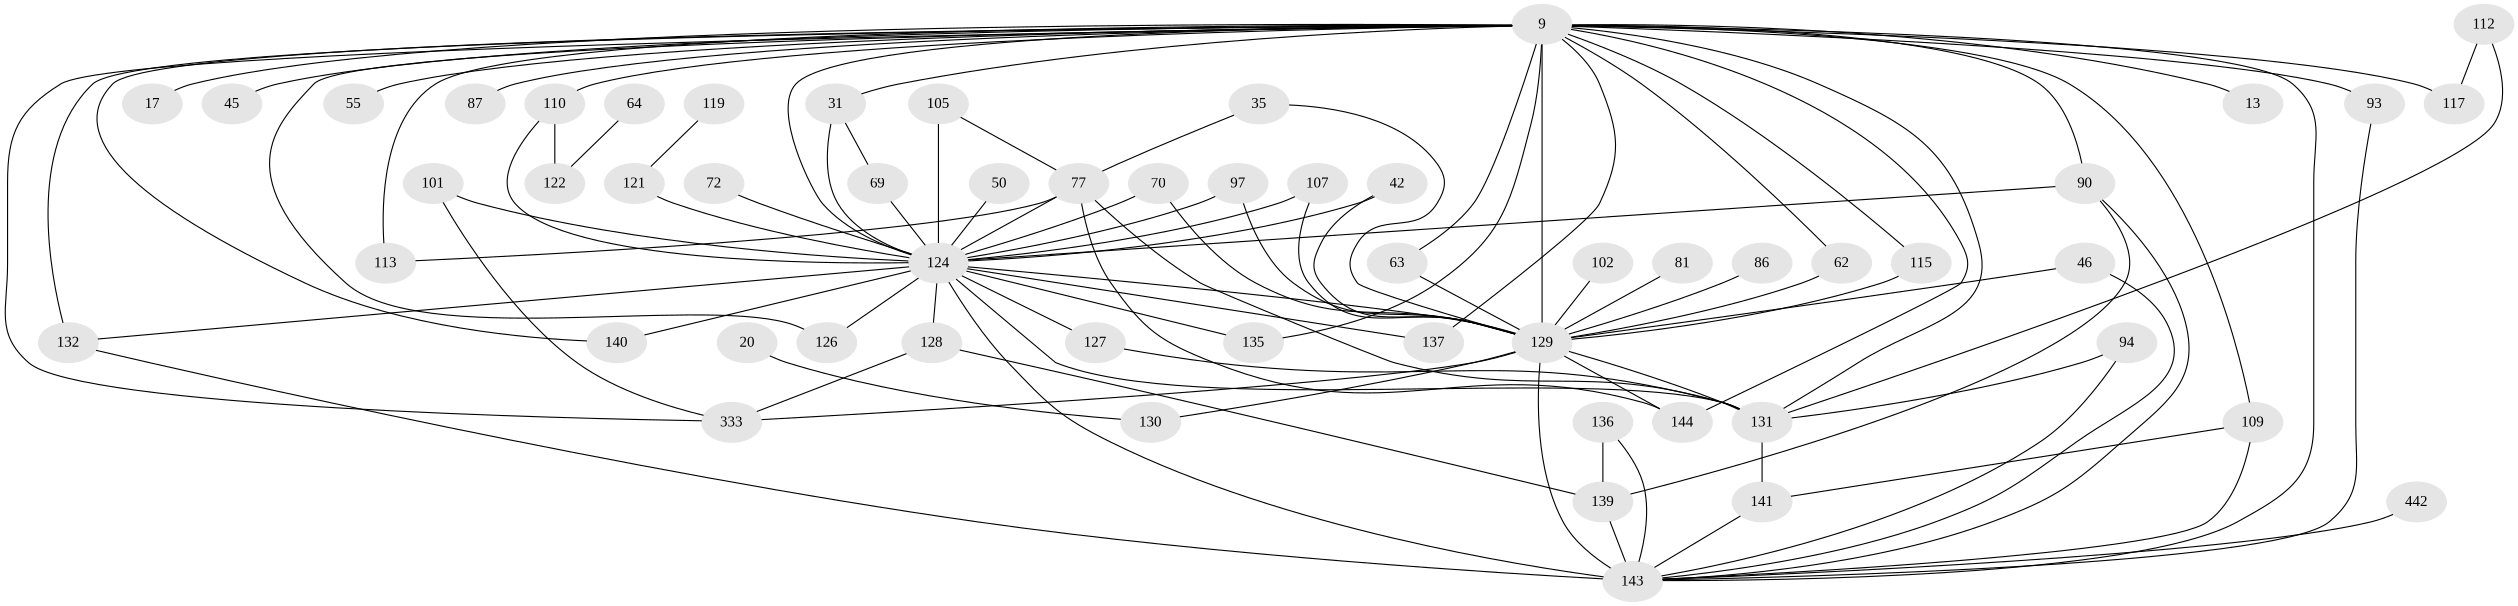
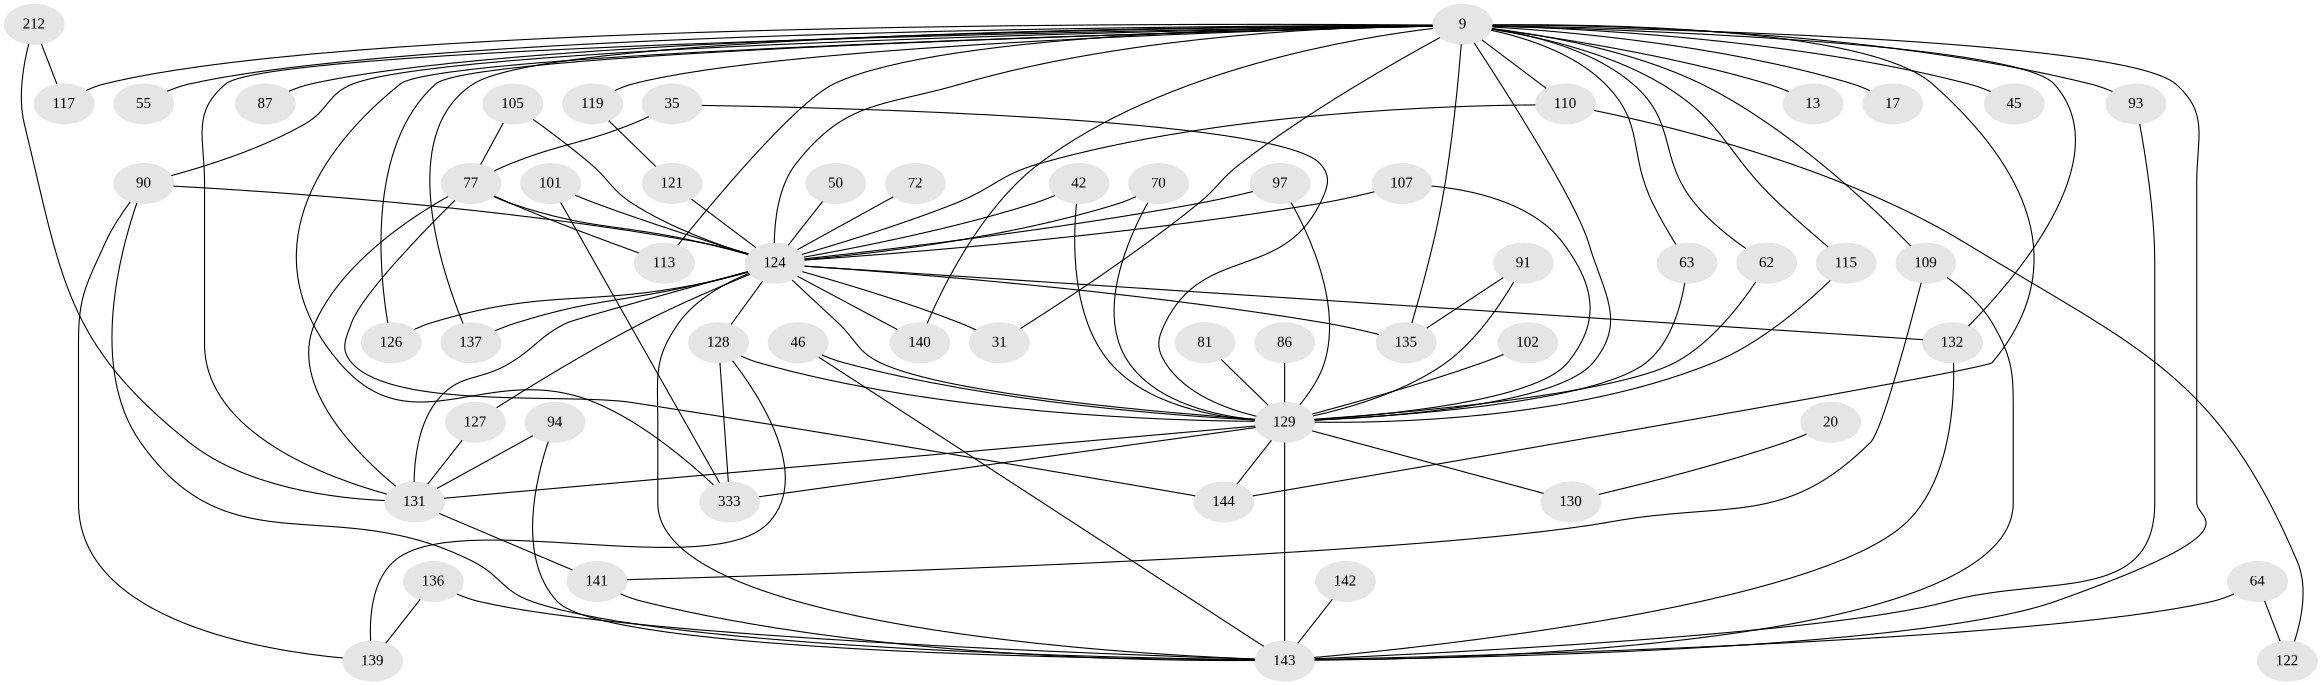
node "112": label "112" -> "212"
edge "9" -- "119": added
node "69": removed
node "91": added
edge "128" -- "129": added
node "442": label "442" -> "142"
edge "139" -- "143": now "64" -- "143"
